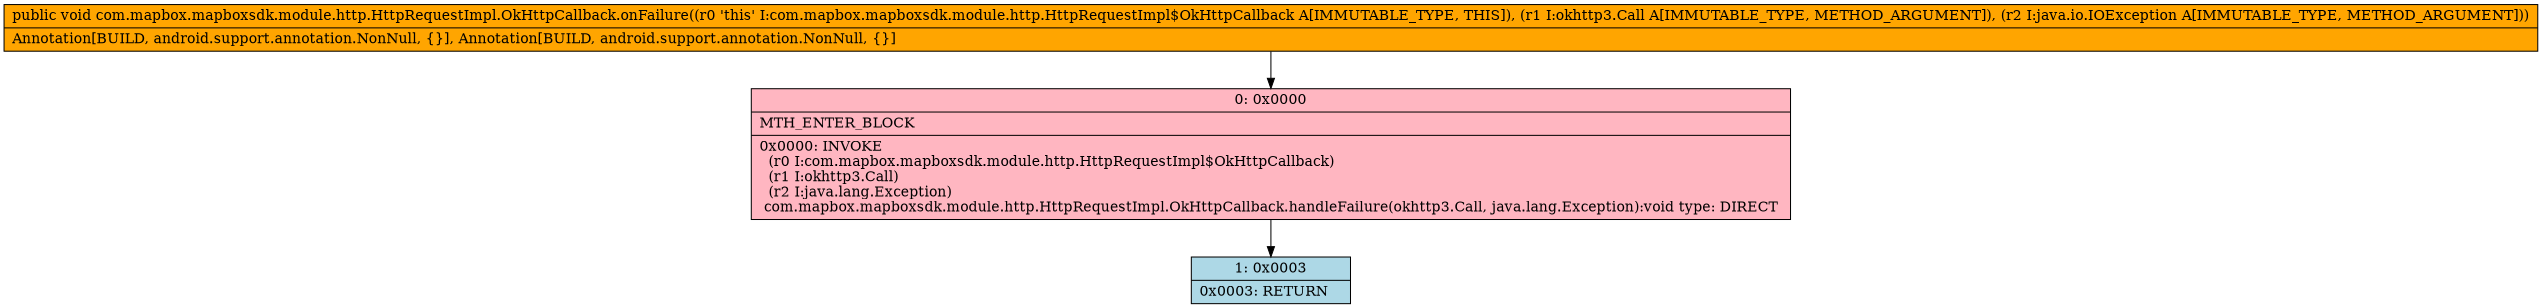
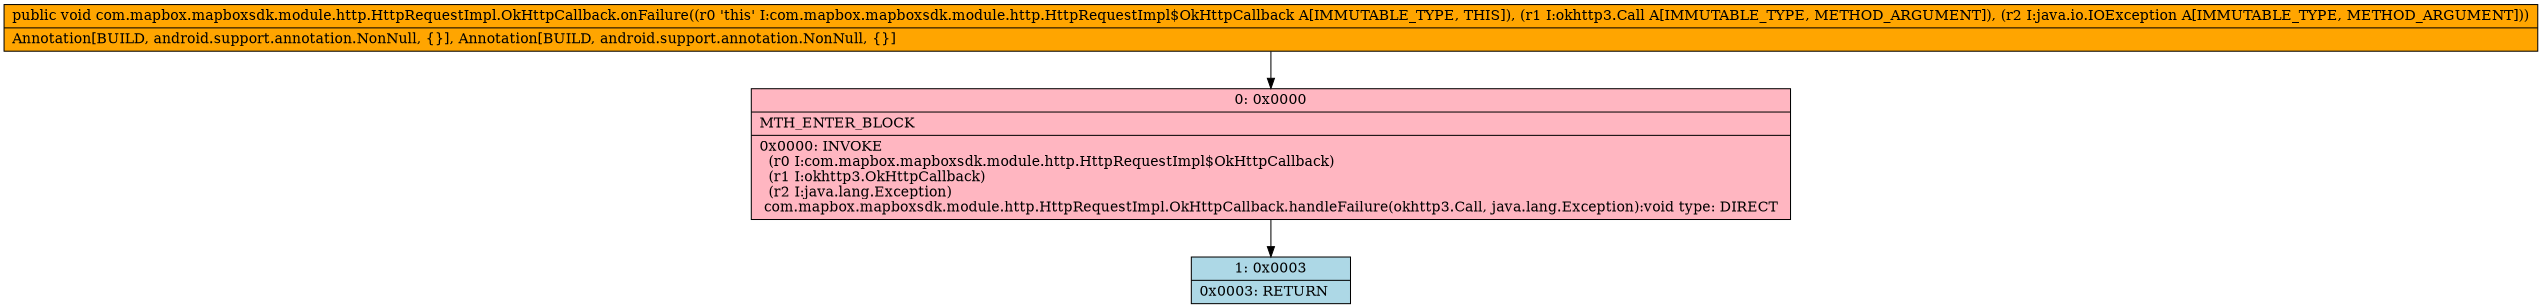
node "0: 0x0000": text "(r1 I:okhttp3.Call)" -> "(r1 I:okhttp3.OkHttpCallback)"
